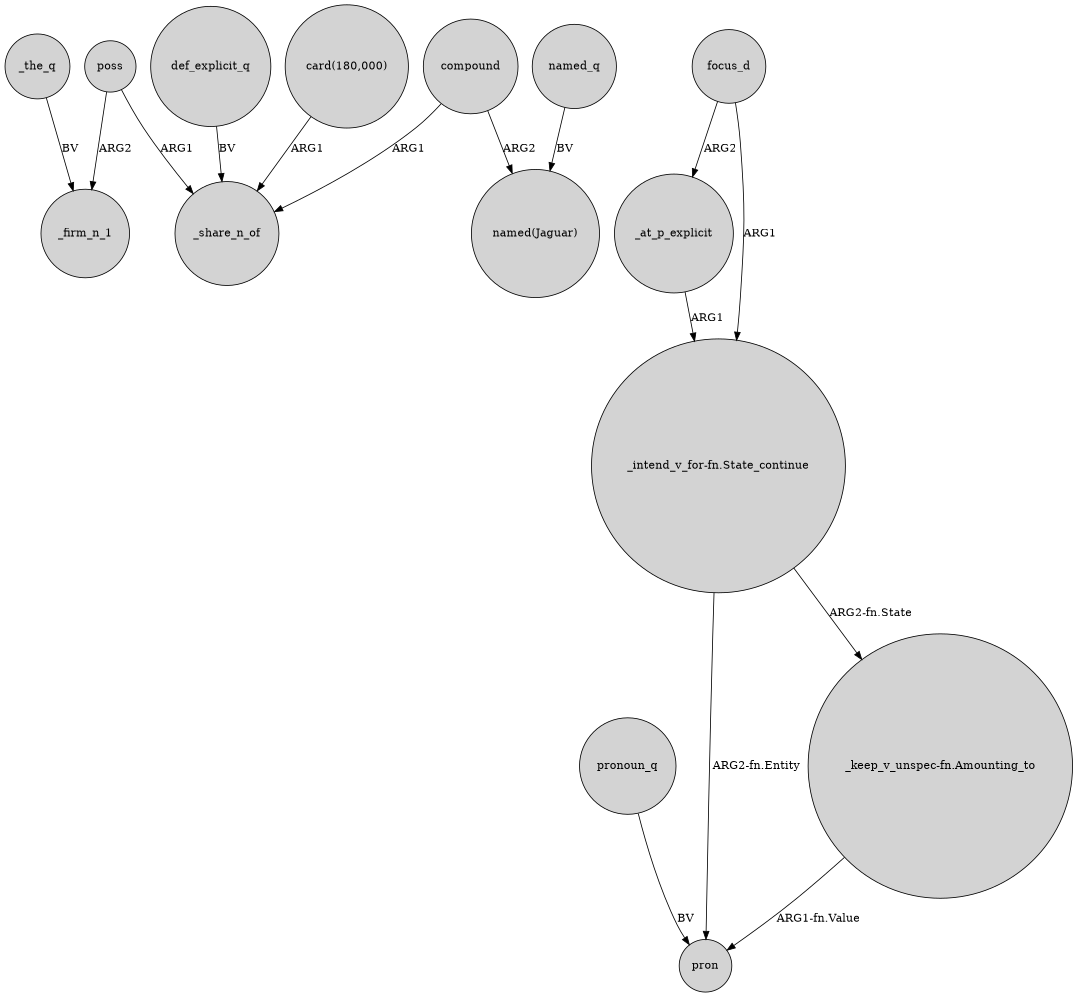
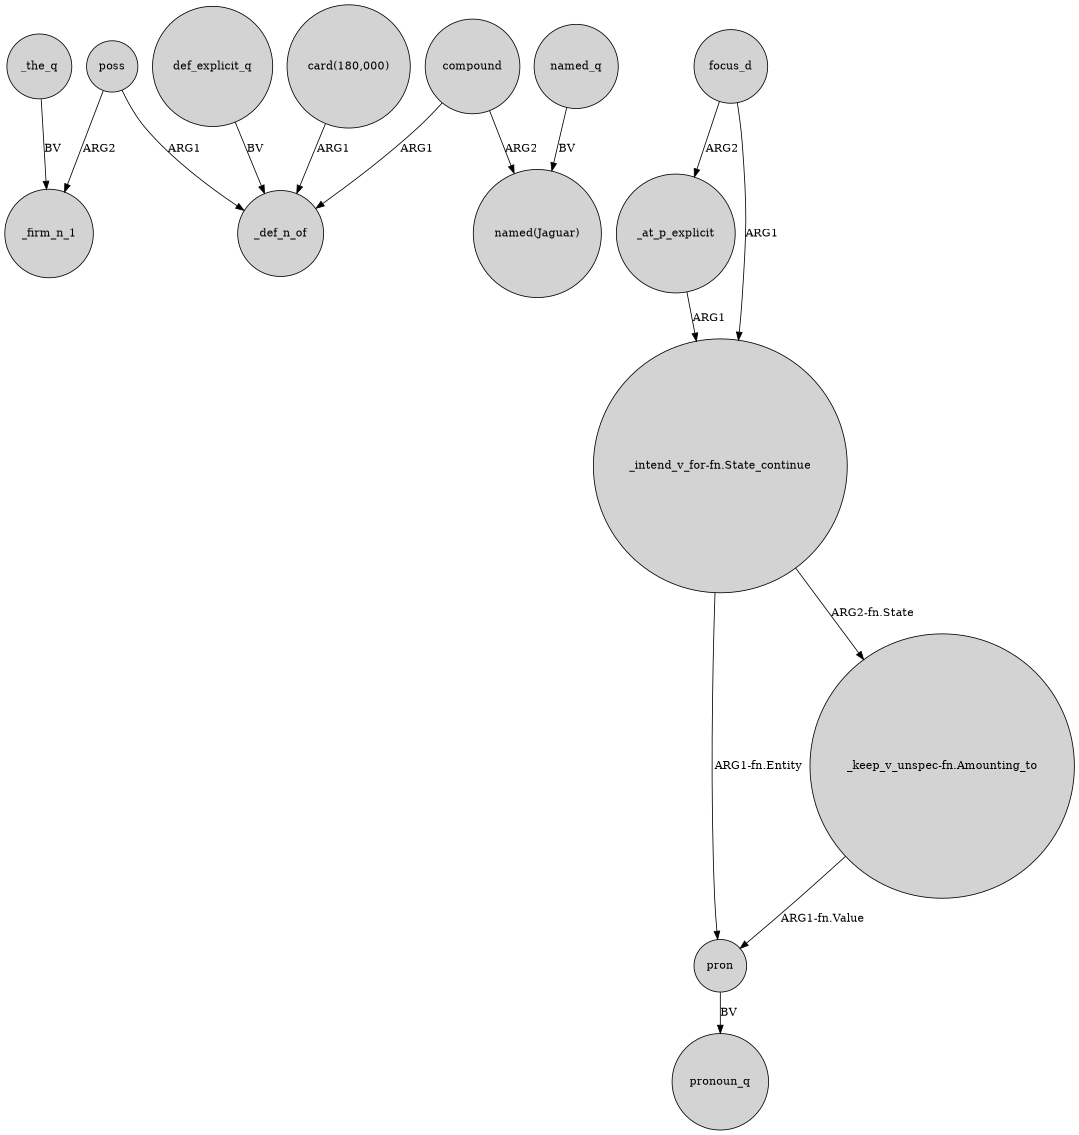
node "_share_n_of": label "_share_n_of" -> "_def_n_of"
edge "_intend_v_for-fn.State_continue" -> "pron": label "ARG2-fn.Entity" -> "ARG1-fn.Entity"
edge "pronoun_q" -> "pron": reversed
